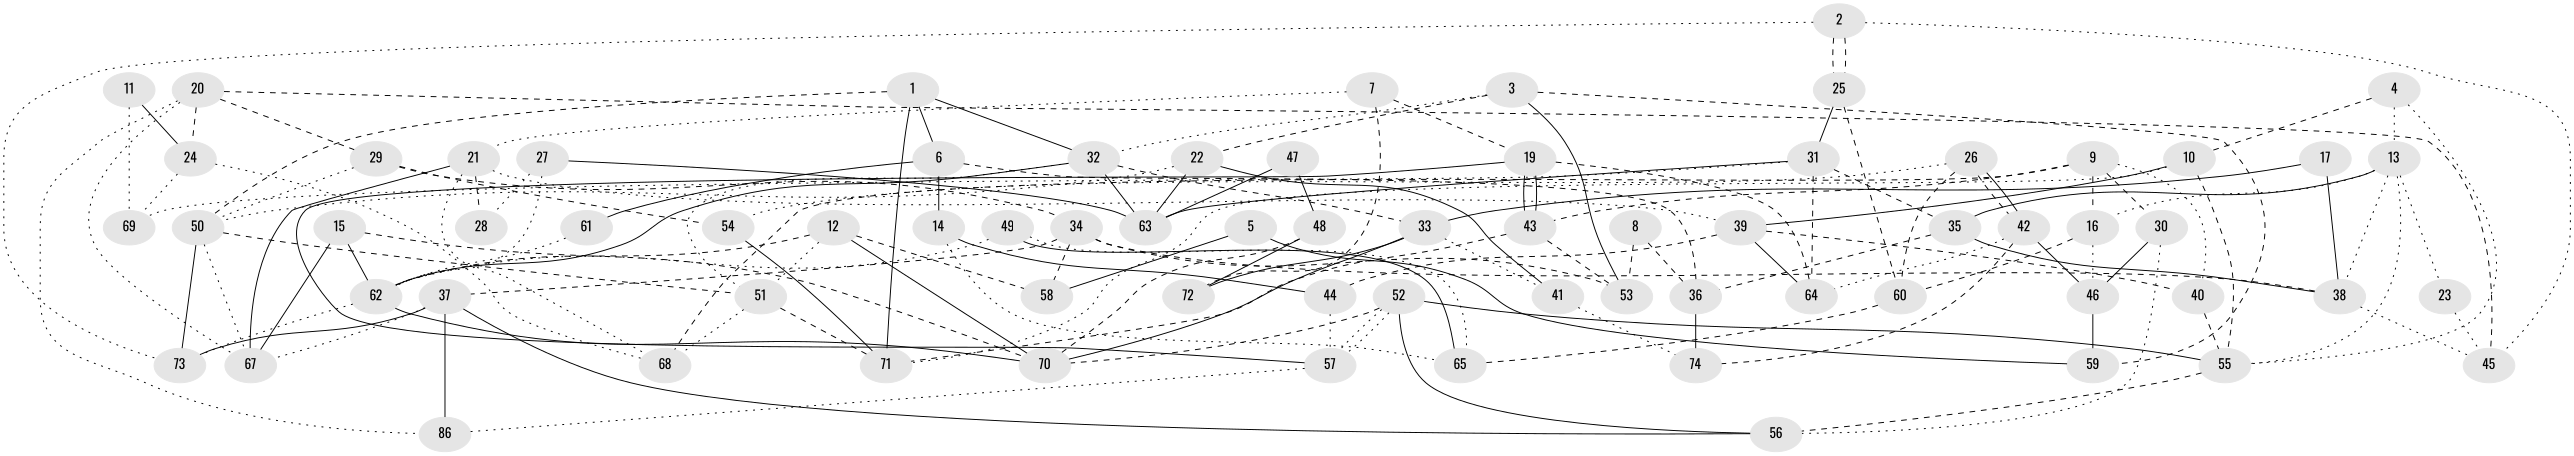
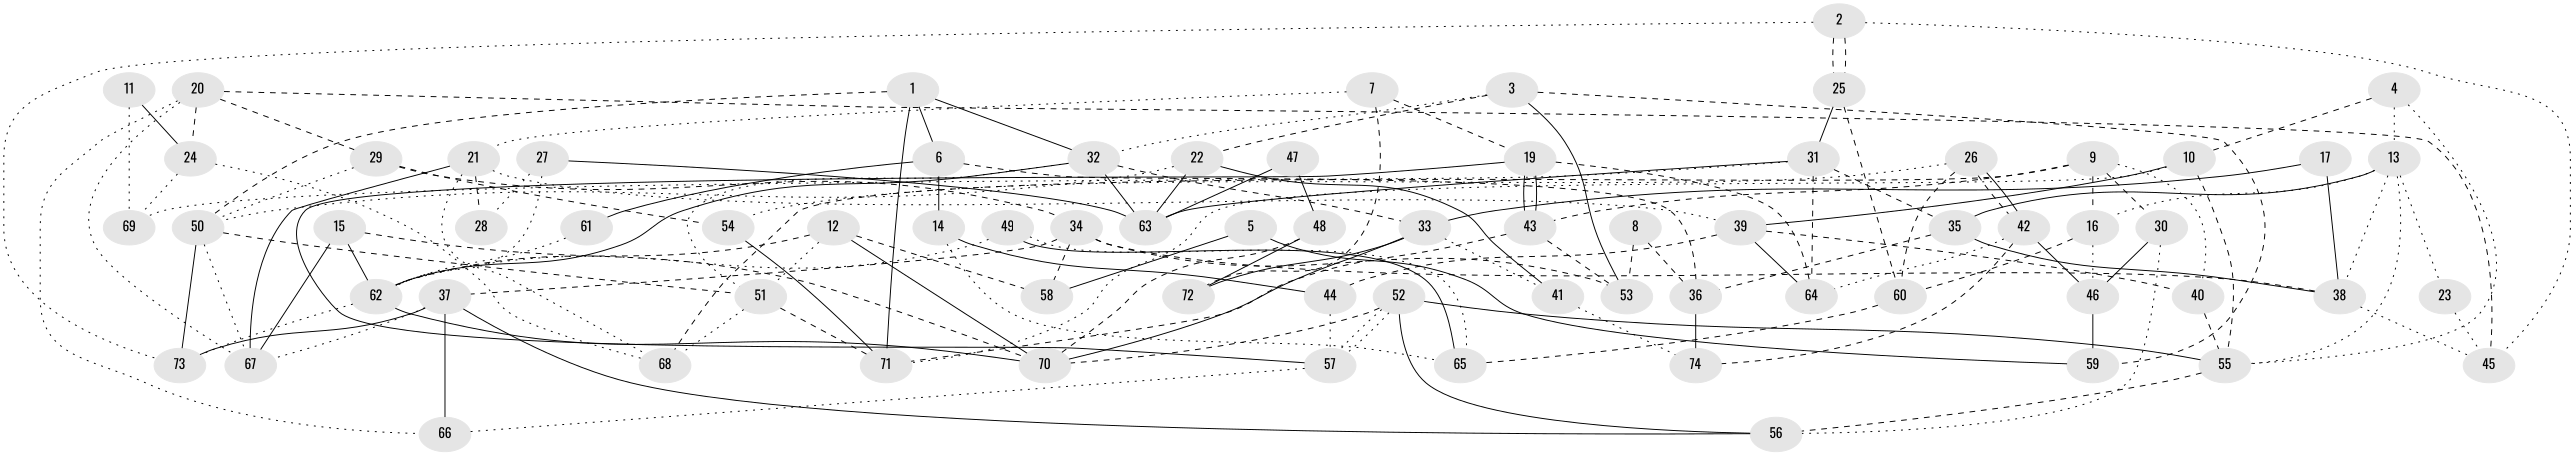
node "86": label "86" -> "66"
